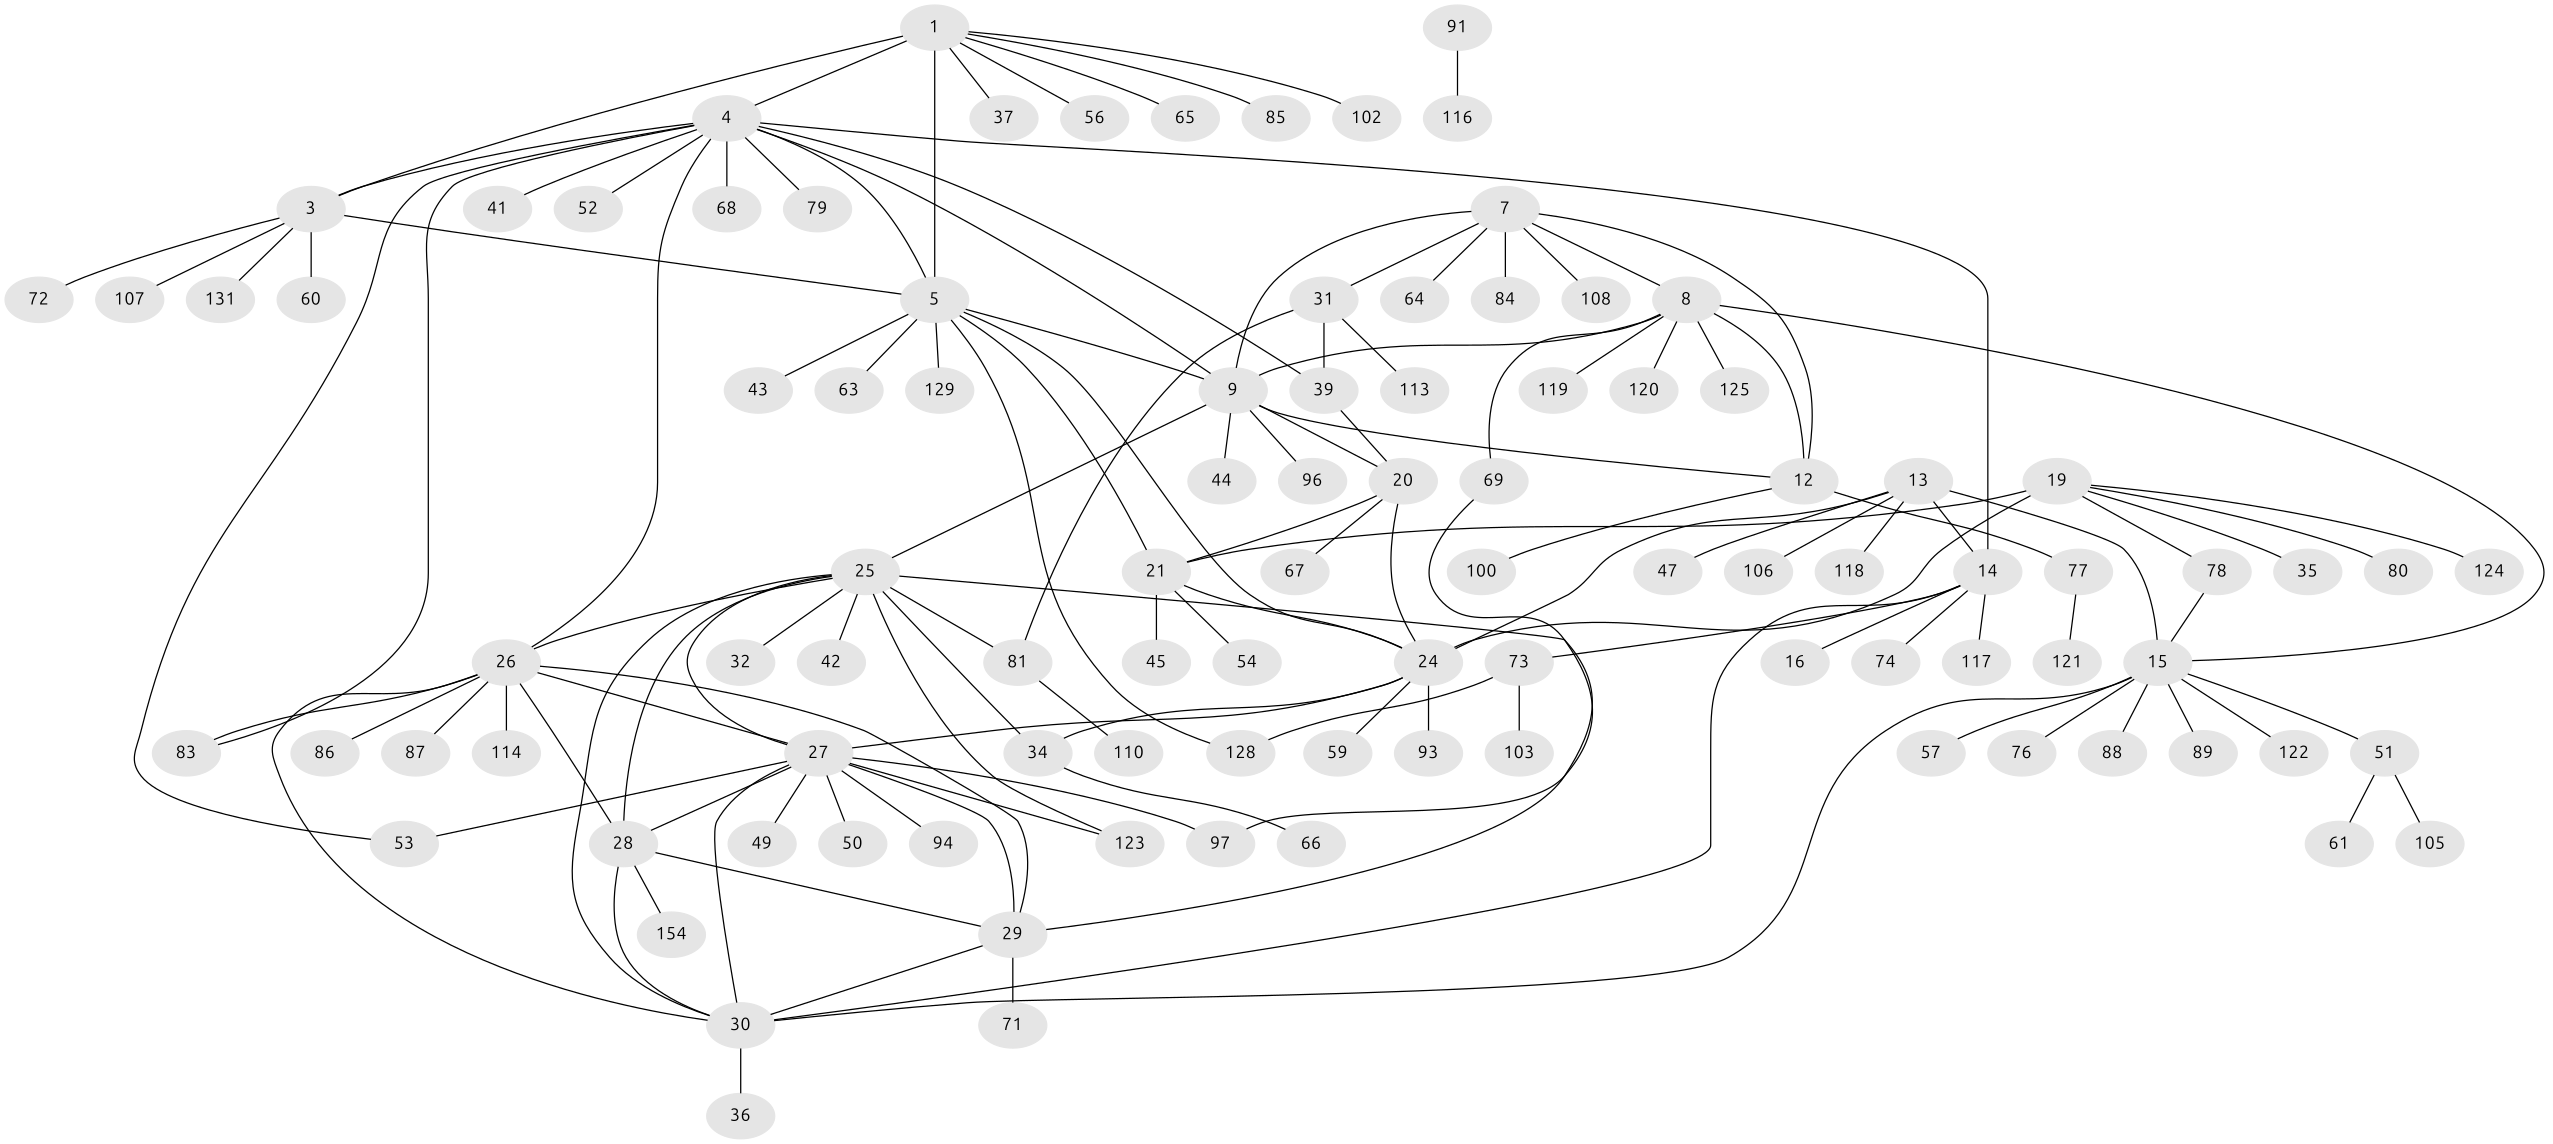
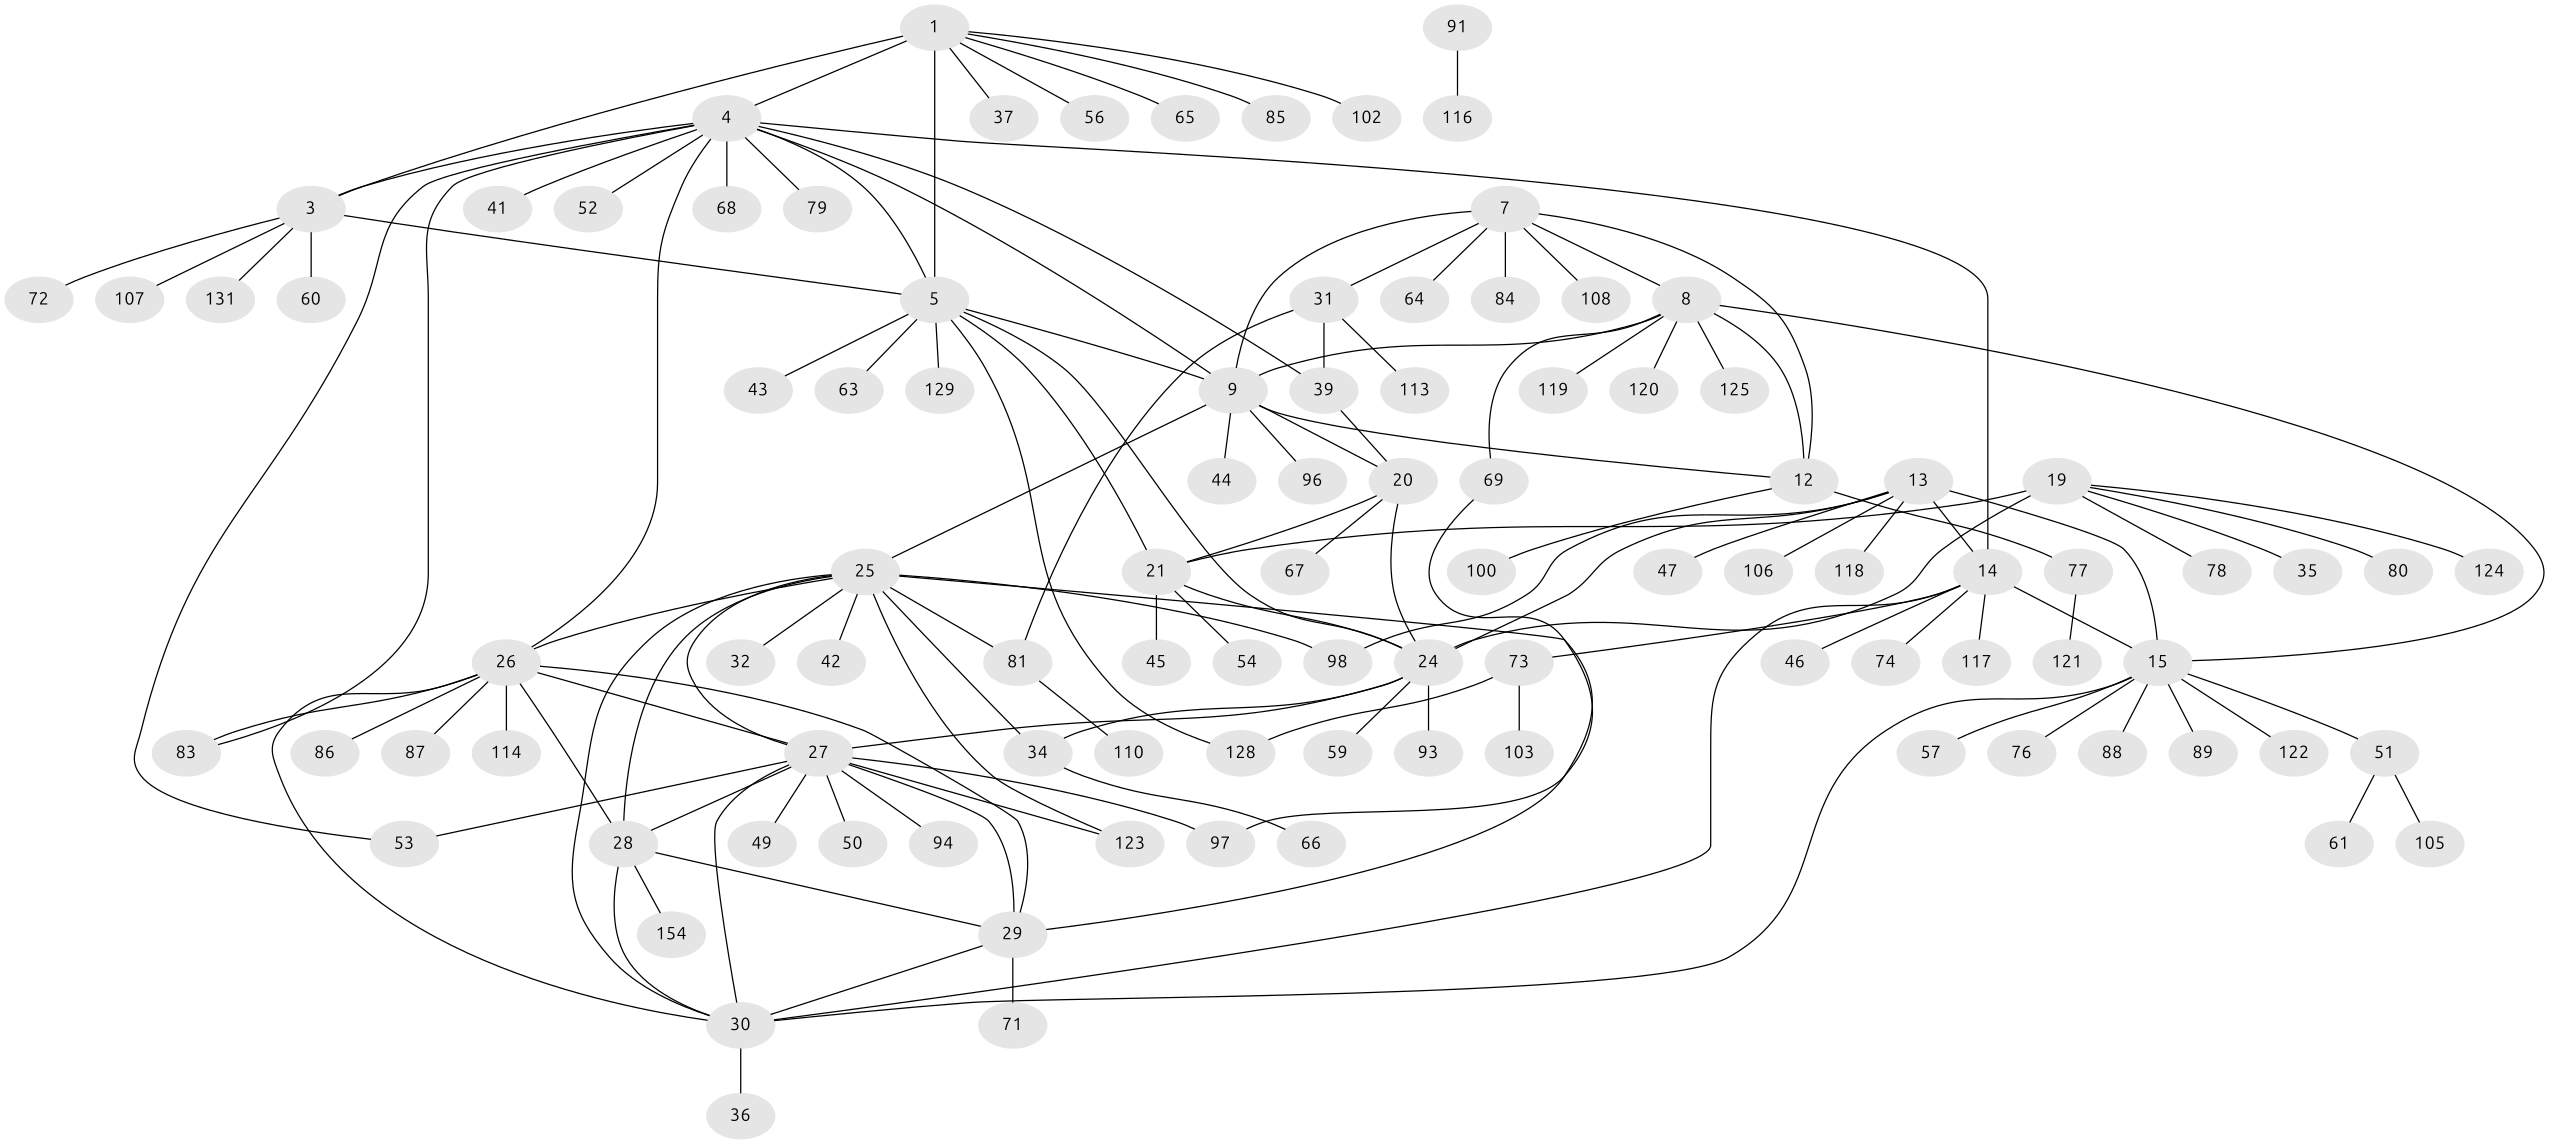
edge "78" -- "15": now "14" -- "15"
node "98": added
node "16": label "16" -> "46"
